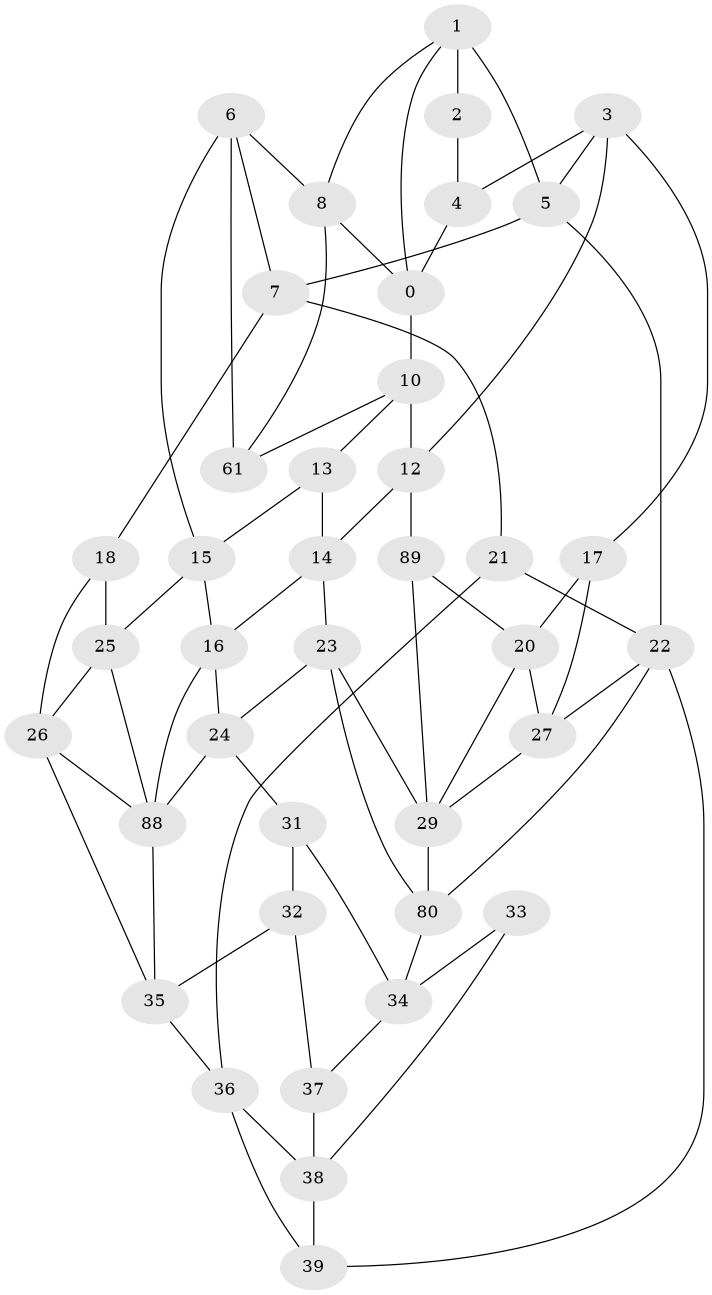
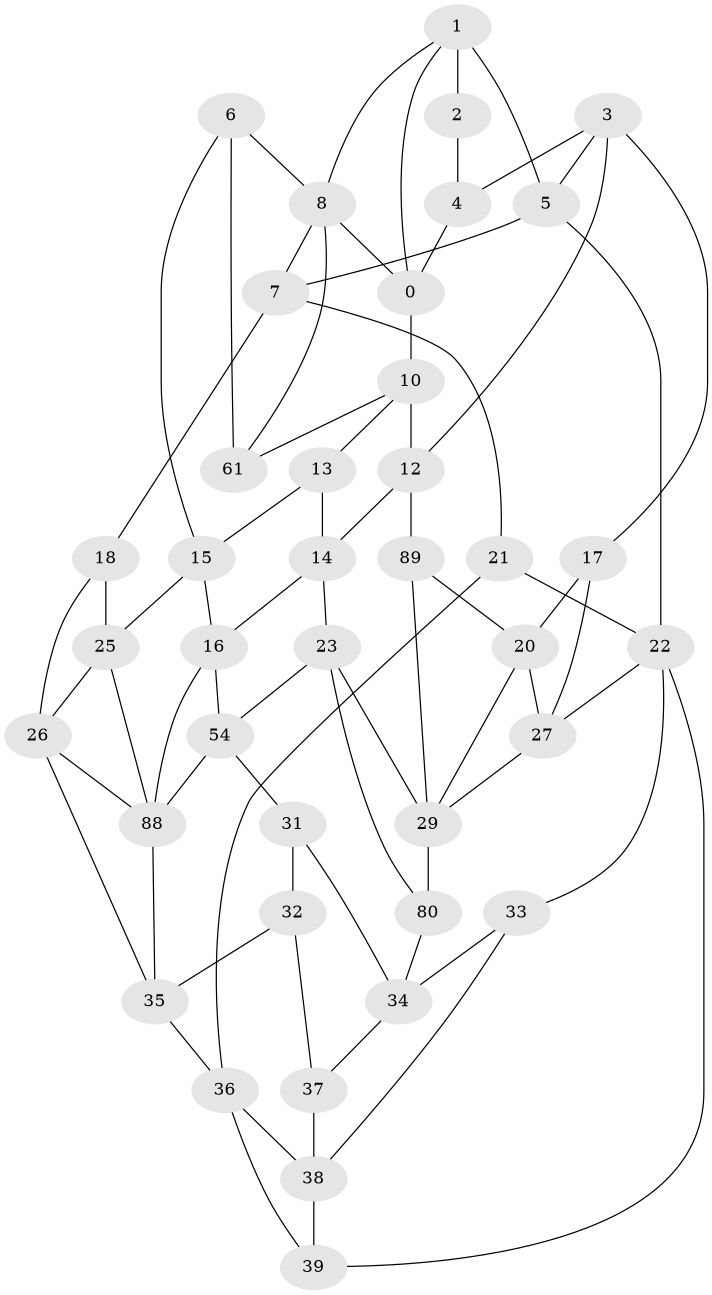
edge "6" -- "7": now "8" -- "7"
node "24": label "24" -> "54"
edge "22" -- "80": now "22" -- "33"
